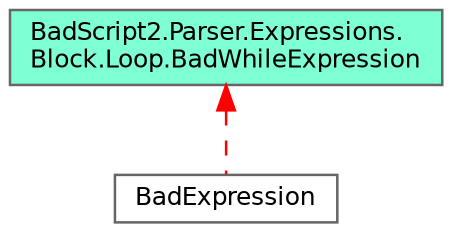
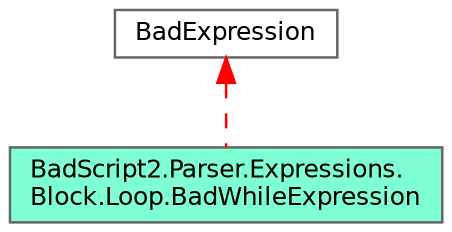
edge "BadExpression" -> "BadScript2.Parser.Expressions. Block.Loop.BadWhileExpression": reversed
